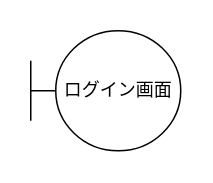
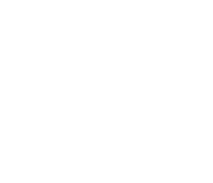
node "ログイン画面": removed
